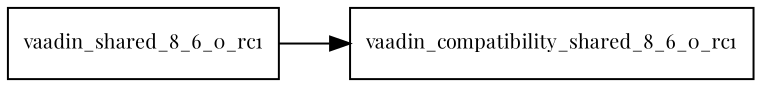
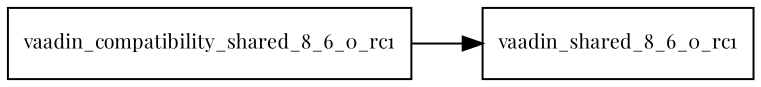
edge "vaadin_shared_8_6_0_rc1" -> "vaadin_compatibility_shared_8_6_0_rc1": reversed
